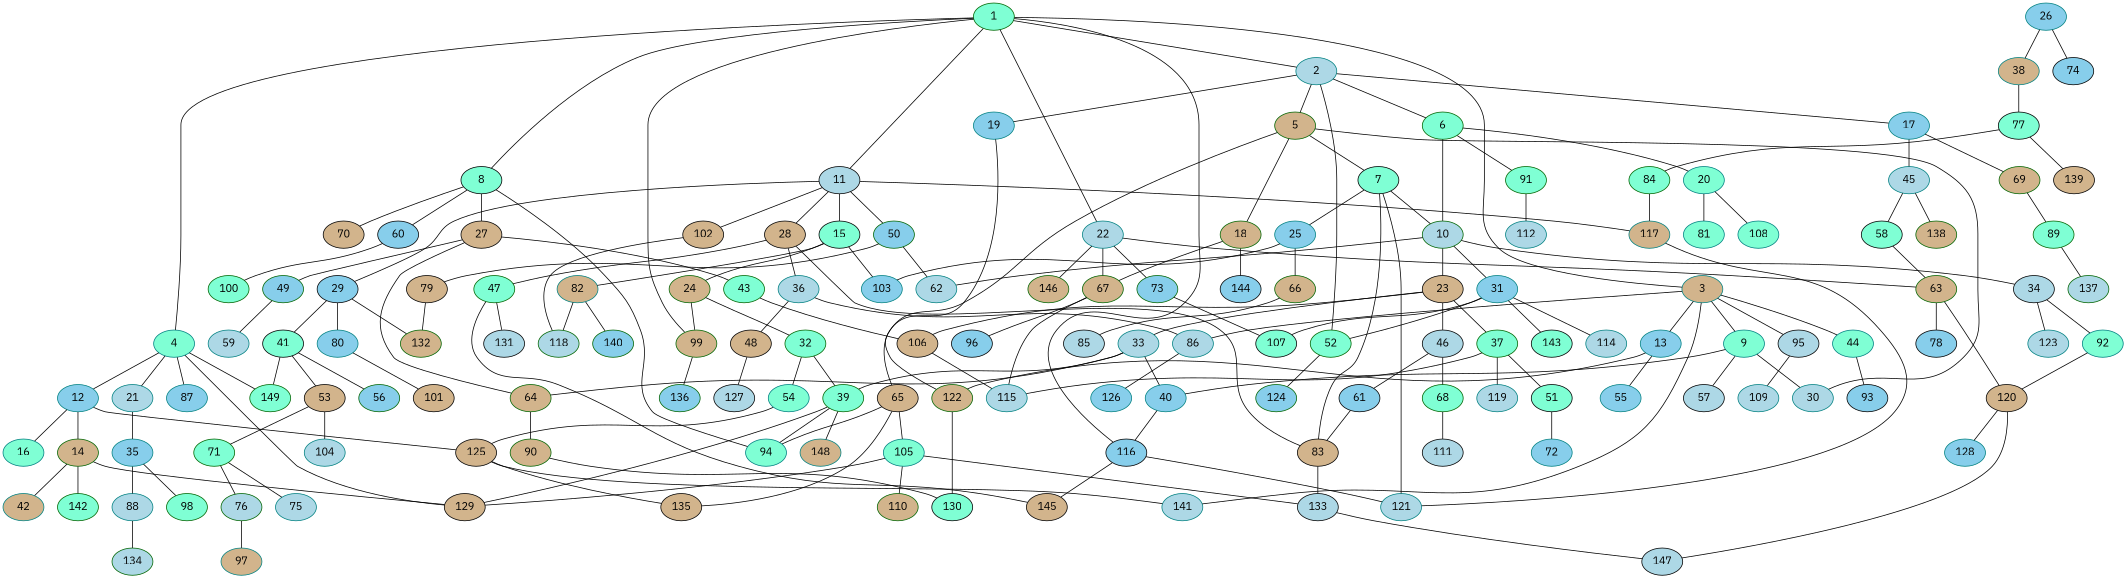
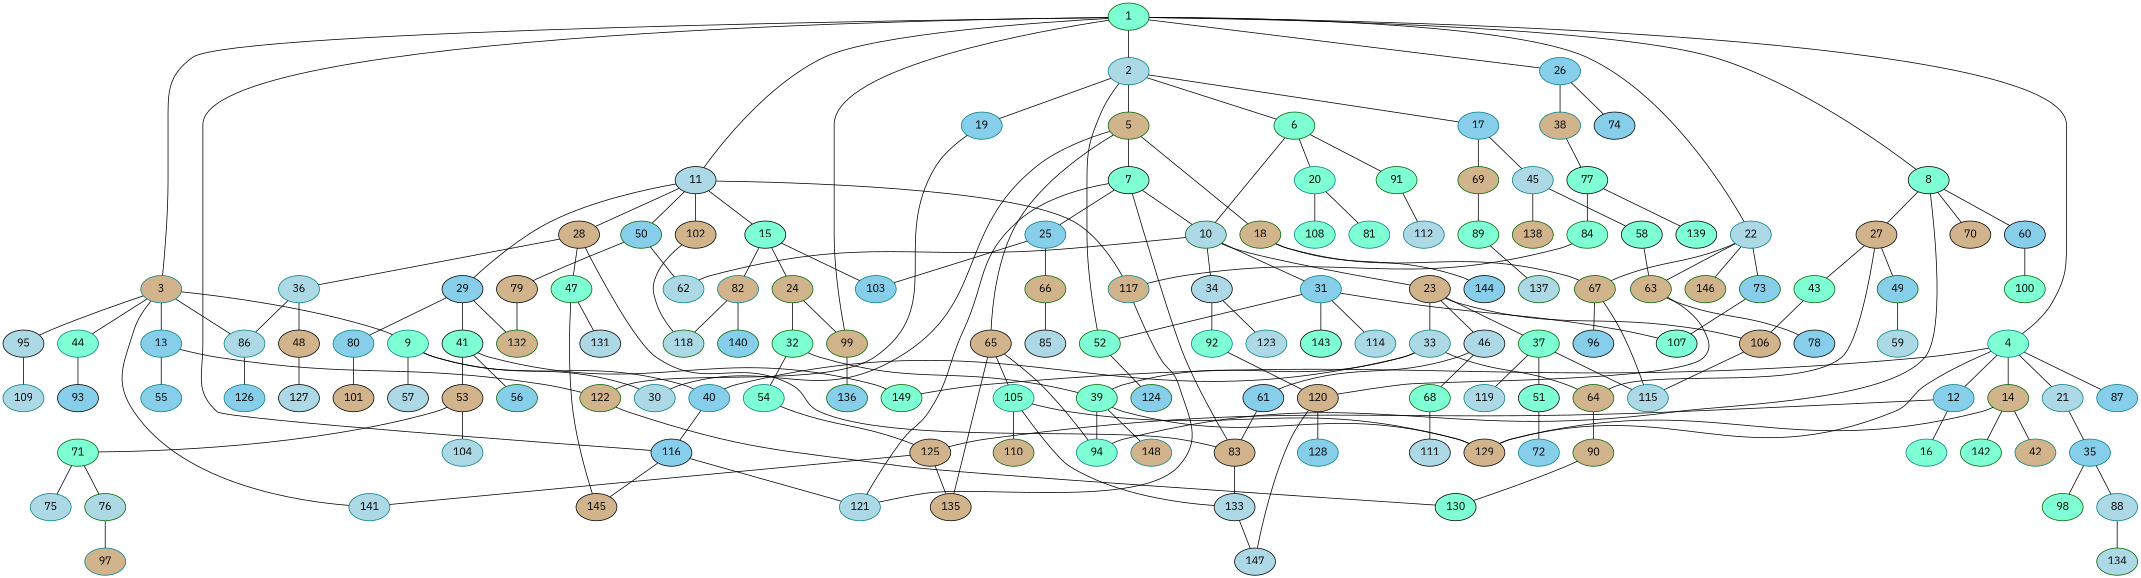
edge "1" -- "26": added
node "139": fillcolor tan -> aquamarine
edge "12" -- "14": now "4" -- "14"
